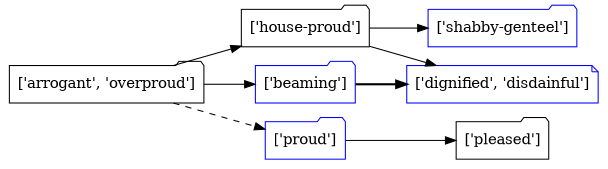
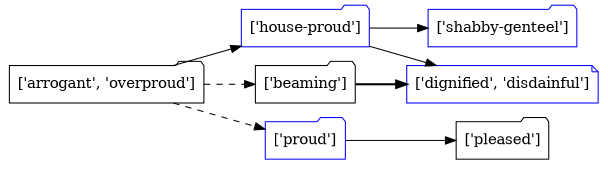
node "['house-proud']": color black -> blue
edge "['arrogant', 'overproud']" -> "['beaming']": style solid -> dashed
node "['beaming']": color blue -> black
